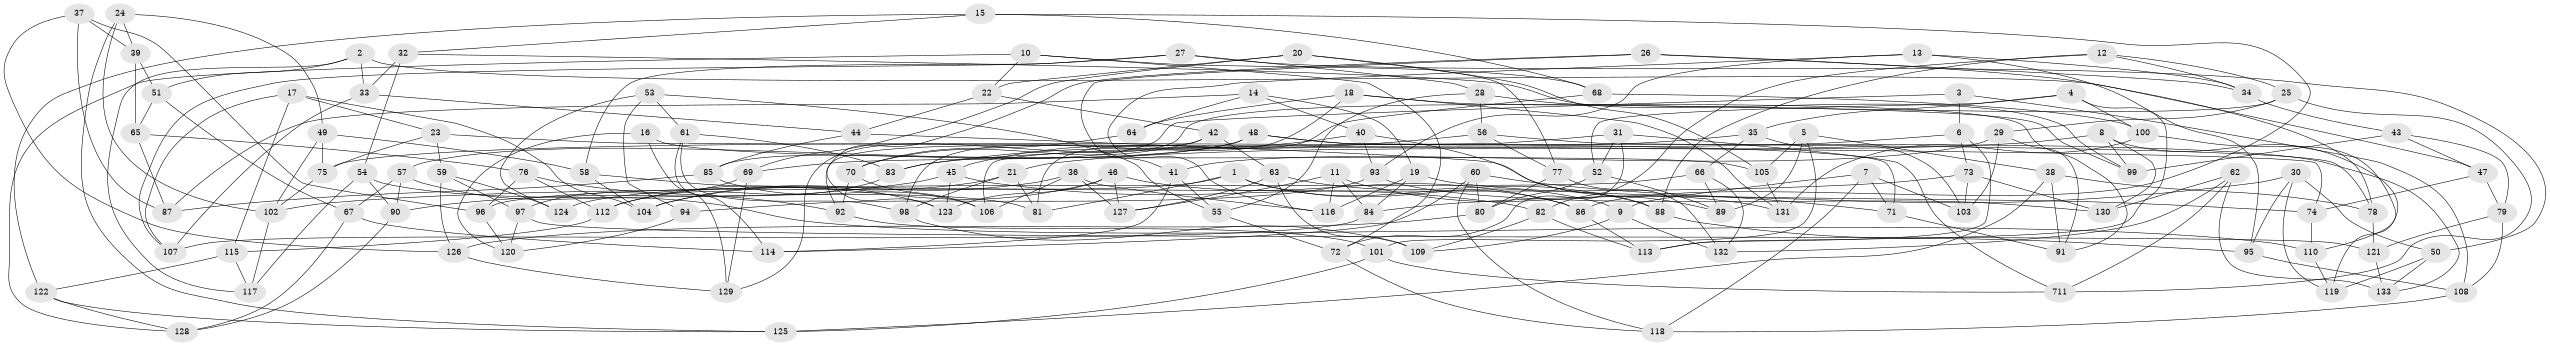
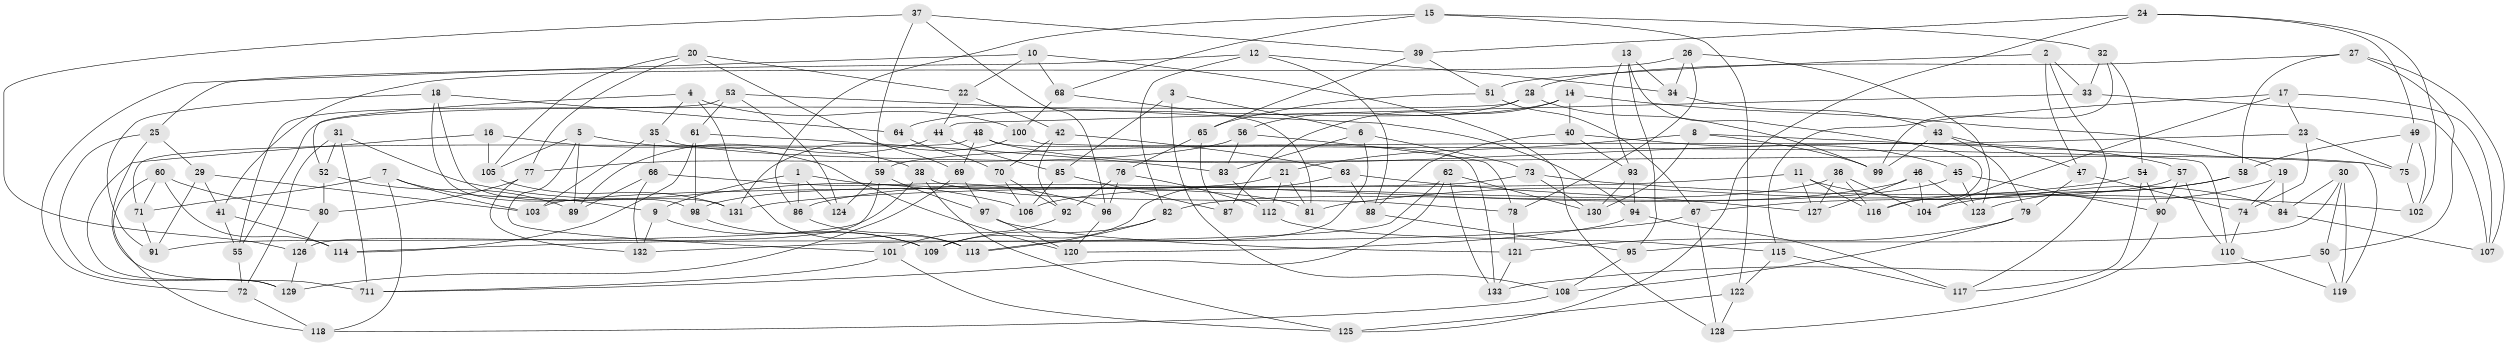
edge "37" -- "87": now "37" -- "59"
edge "102" -- "117": now "94" -- "117"
